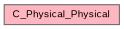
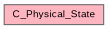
node "C_Physical_Physical": label "C_Physical_Physical" -> "C_Physical_State"
